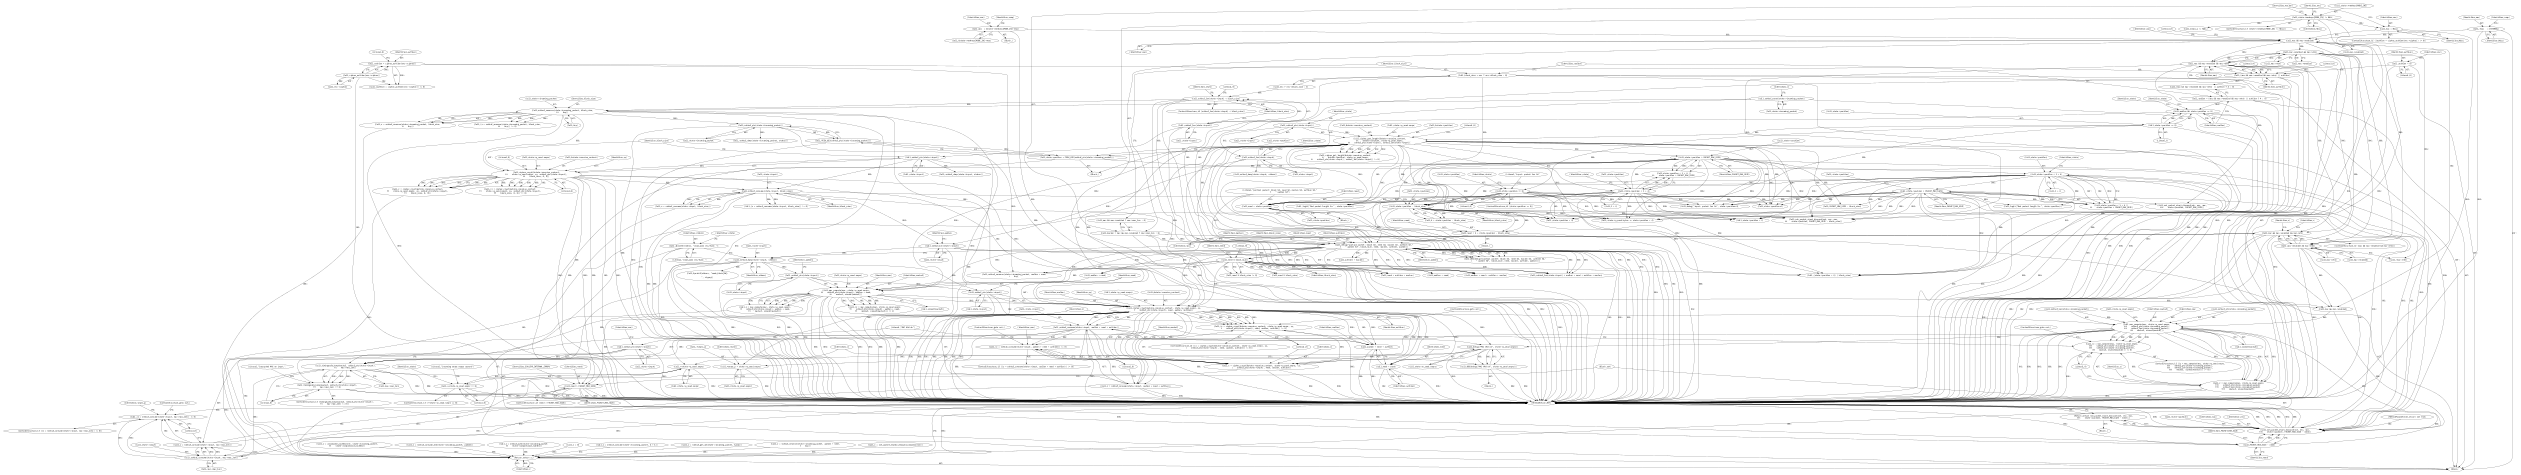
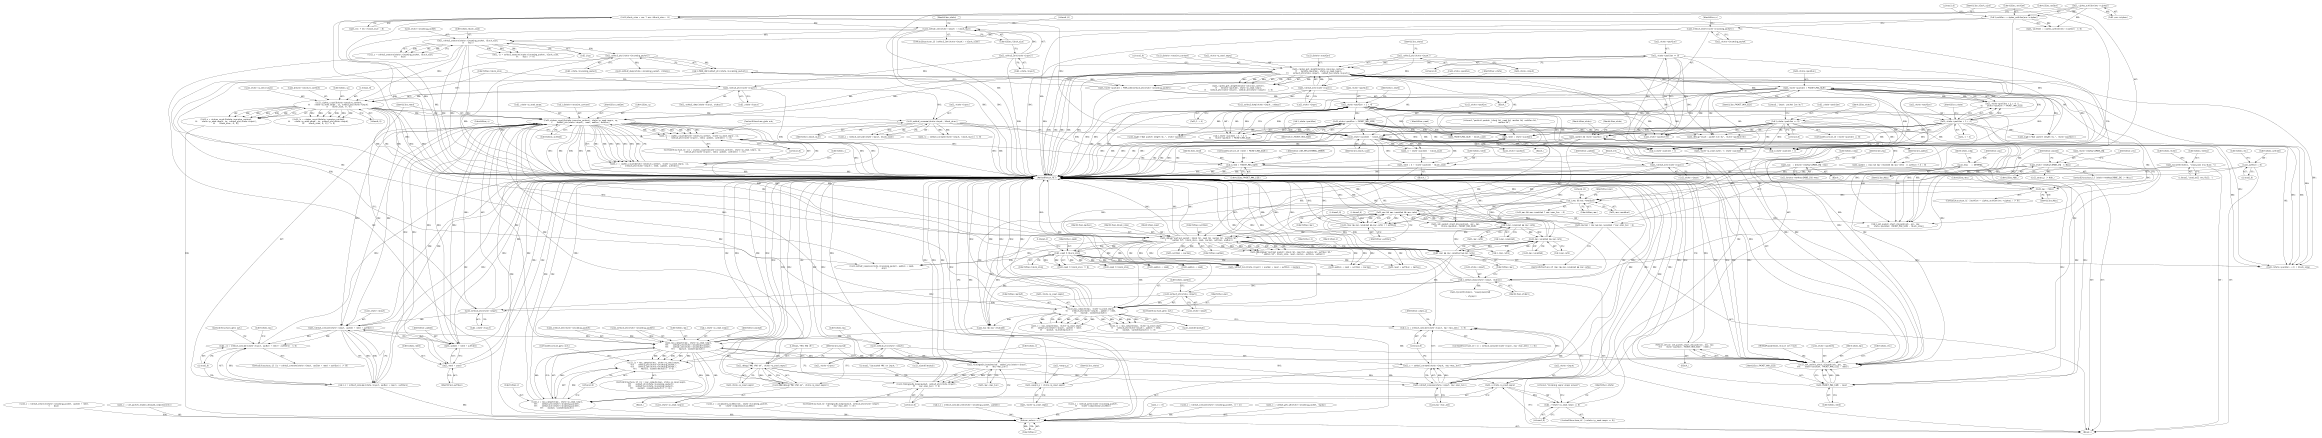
edge "(Call,authlen = cipher_authlen(enc->cipher))" -> "(Call,cipher_authlen(enc->cipher))": now "(Call,authlen = cipher_authlen(enc->cipher))" -> "(Call,sshbuf_reset(state->incoming_packet))"
node "(Call,(mac && mac->enabled && mac->etm) || authlen ? 4 : 0)": removed
edge "(Call,enc ? enc->block_size : 8)" -> "(Call,sshbuf_len(state->input) < block_size)": now "(Call,block_size = enc ? enc->block_size : 8)" -> "(Call,sshbuf_len(state->input) < block_size)"
edge "(Call,maclen = mac && mac->enabled ? mac->mac_len : 0)" -> "(Call,mac && mac->enabled ? mac->mac_len : 0)": now "(Call,maclen = mac && mac->enabled ? mac->mac_len : 0)" -> "(ControlStructure,if (mac && mac->enabled && mac->etm))"
edge "(Call,r = sshbuf_consume(state->input, block_size))" -> "(Return,return r;)": removed, label "DDG:"
edge "(Call,need > PACKET_MAX_SIZE)" -> "(ControlStructure,if (need > PACKET_MAX_SIZE))": reversed
edge "(Call,mac = NULL)" -> "(MethodReturn,RET)": reversed
